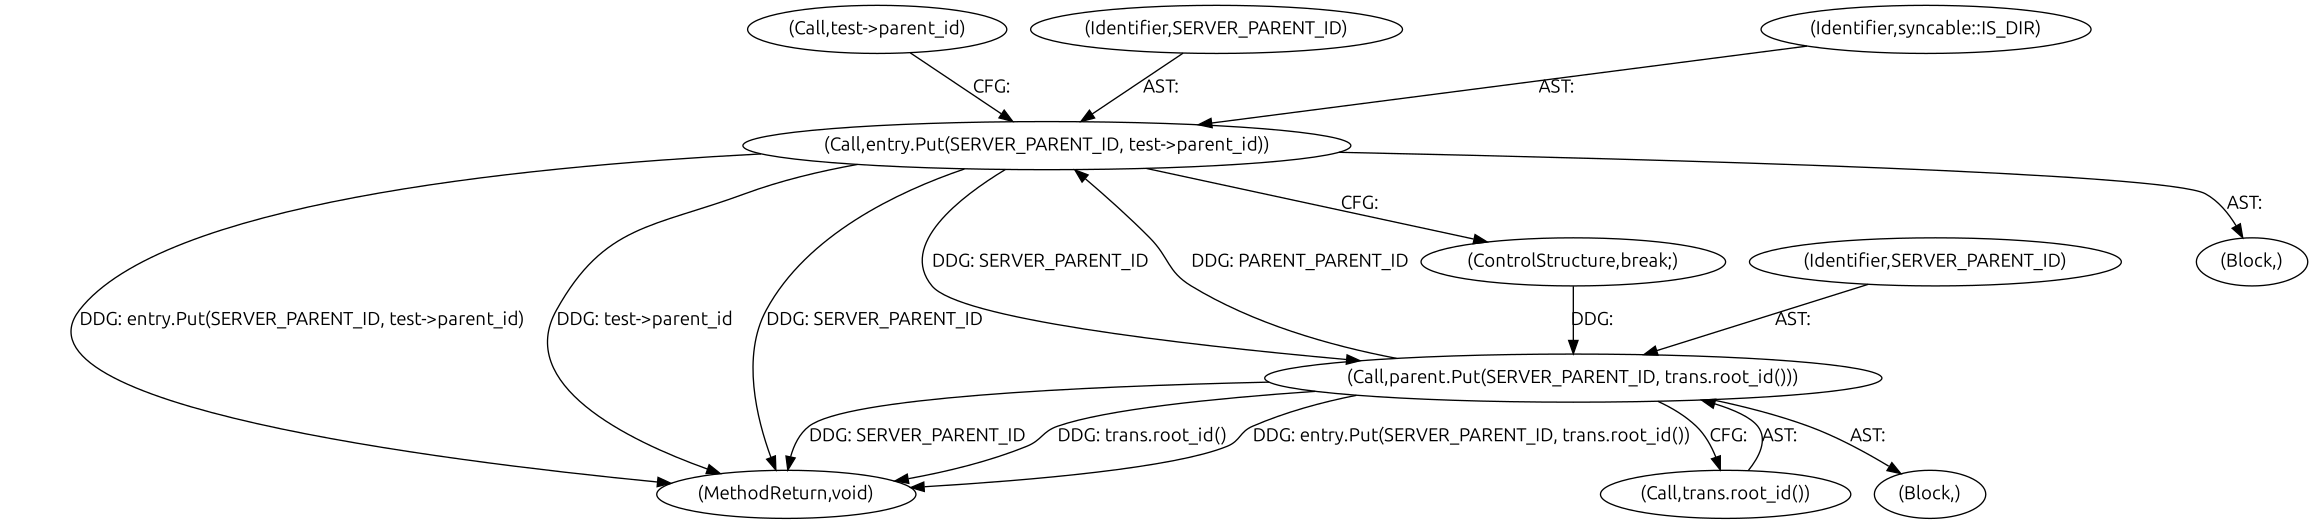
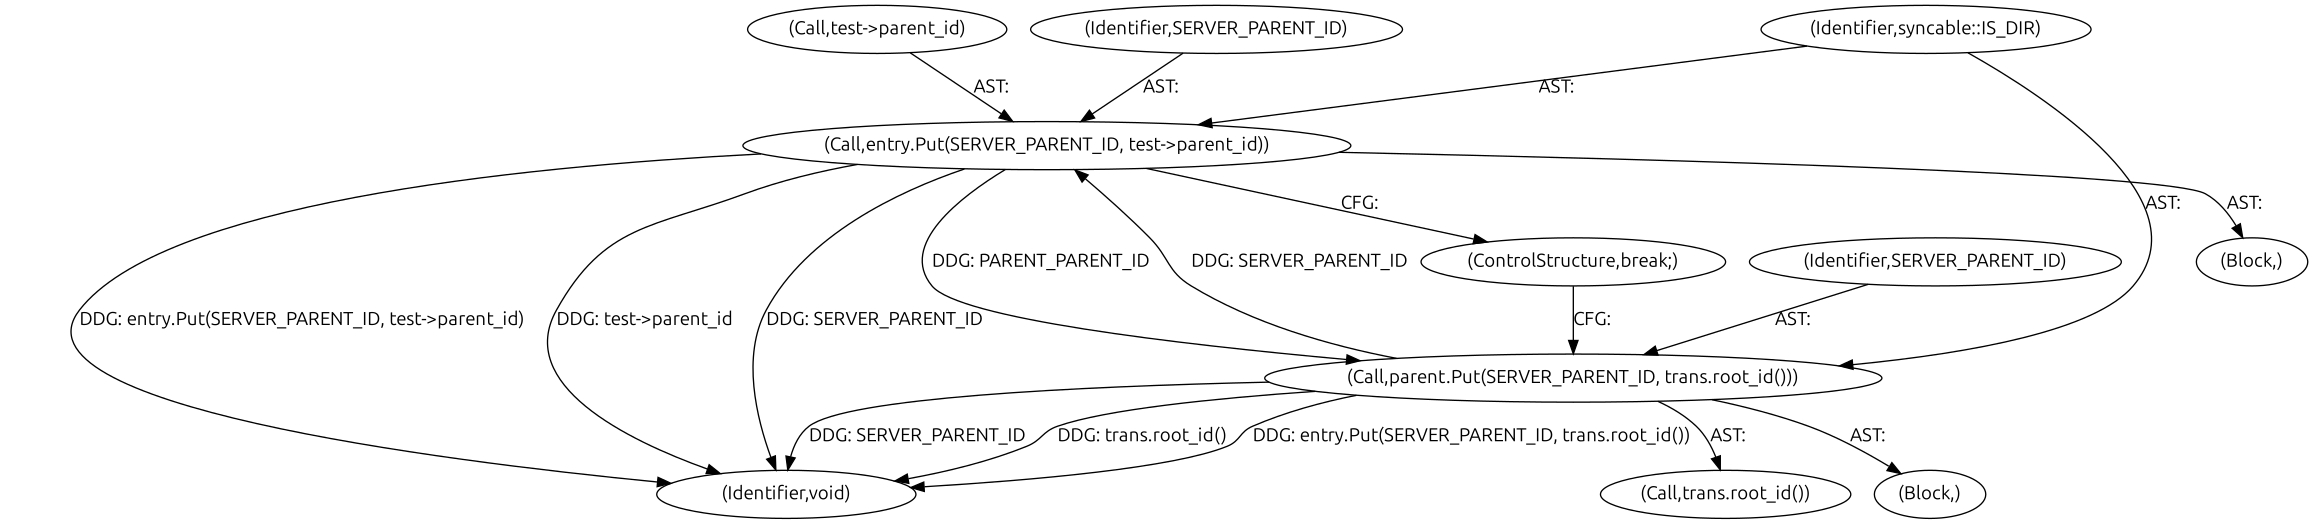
edge "(Call,test->parent_id)" -> "(Call,entry.Put(SERVER_PARENT_ID, test->parent_id))": label "CFG: " -> "AST: "
edge "(Call,entry.Put(SERVER_PARENT_ID, test->parent_id))" -> "(Call,parent.Put(SERVER_PARENT_ID, trans.root_id()))": label "DDG: SERVER_PARENT_ID" -> "DDG: PARENT_PARENT_ID"
edge "(Call,parent.Put(SERVER_PARENT_ID, trans.root_id()))" -> "(Call,entry.Put(SERVER_PARENT_ID, test->parent_id))": label "DDG: PARENT_PARENT_ID" -> "DDG: SERVER_PARENT_ID"
edge "(ControlStructure,break;)" -> "(Call,parent.Put(SERVER_PARENT_ID, trans.root_id()))": label "DDG: " -> "CFG: "
edge "(Call,trans.root_id())" -> "(Call,parent.Put(SERVER_PARENT_ID, trans.root_id()))": now "(Identifier,syncable::IS_DIR)" -> "(Call,parent.Put(SERVER_PARENT_ID, trans.root_id()))"
edge "(Call,parent.Put(SERVER_PARENT_ID, trans.root_id()))" -> "(Call,trans.root_id())": label "CFG: " -> "AST: "
node "(MethodReturn,void)": label "(MethodReturn,void)" -> "(Identifier,void)"
